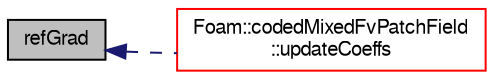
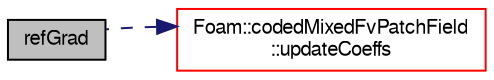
edge "Foam::codedMixedFvPatchField ::updateCoeffs" -> "refGrad": reversed
